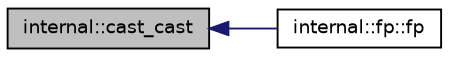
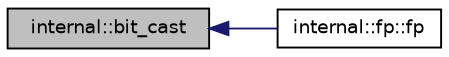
node "internal::cast_cast": label "internal::cast_cast" -> "internal::bit_cast"
